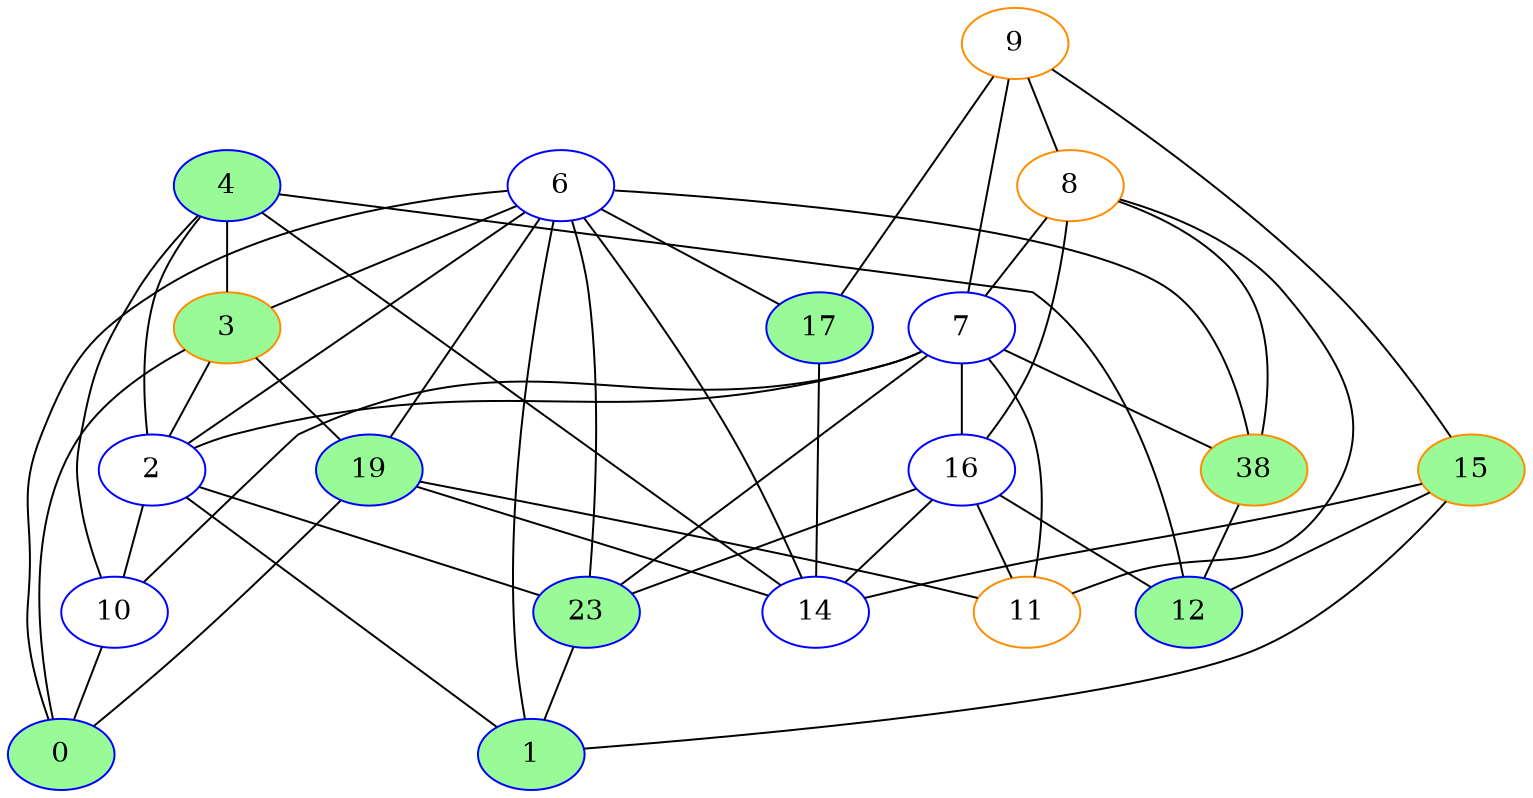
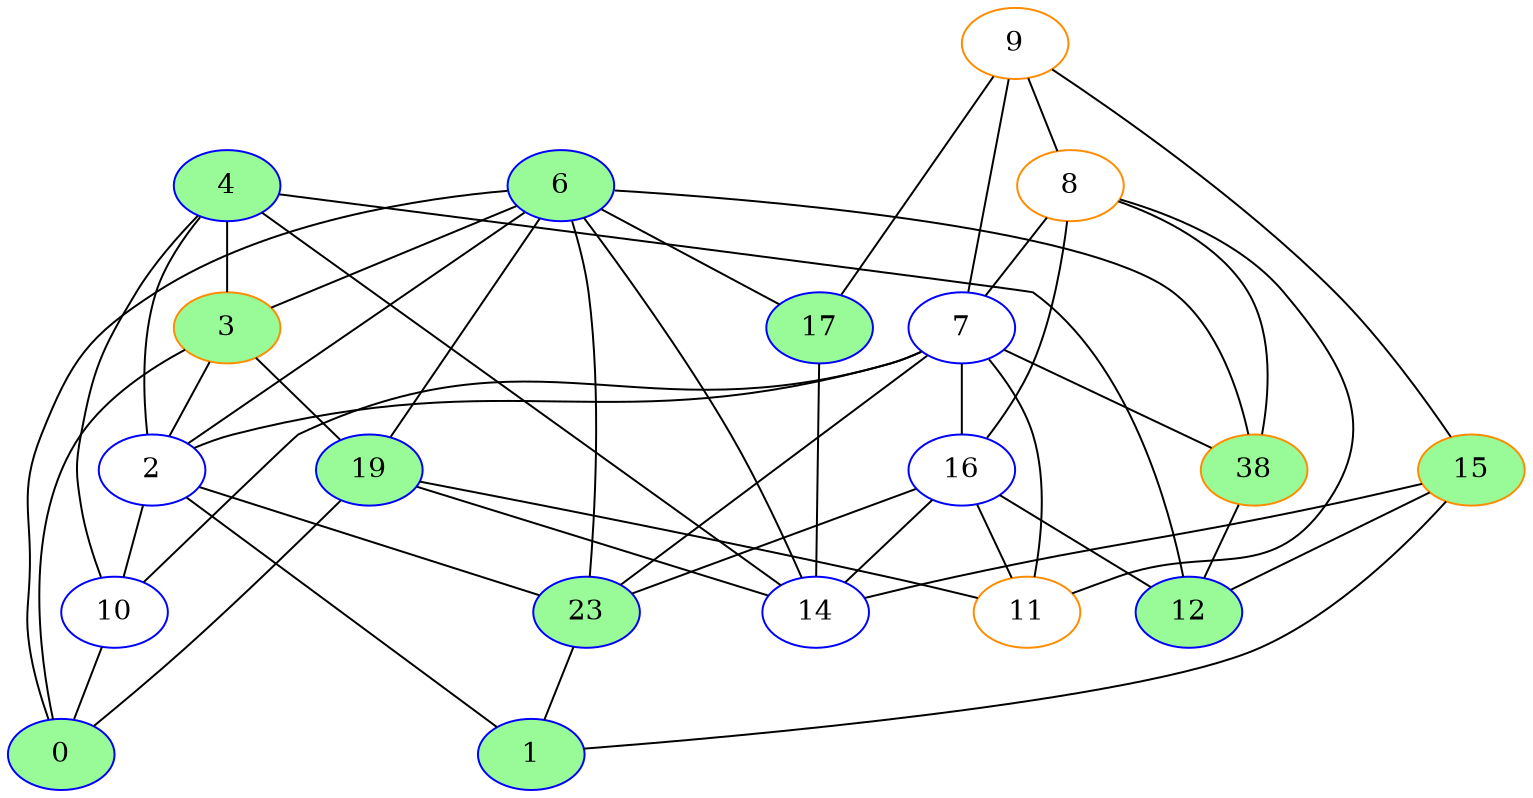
node "6": fillcolor white -> palegreen
edge "6" -- "1": removed
